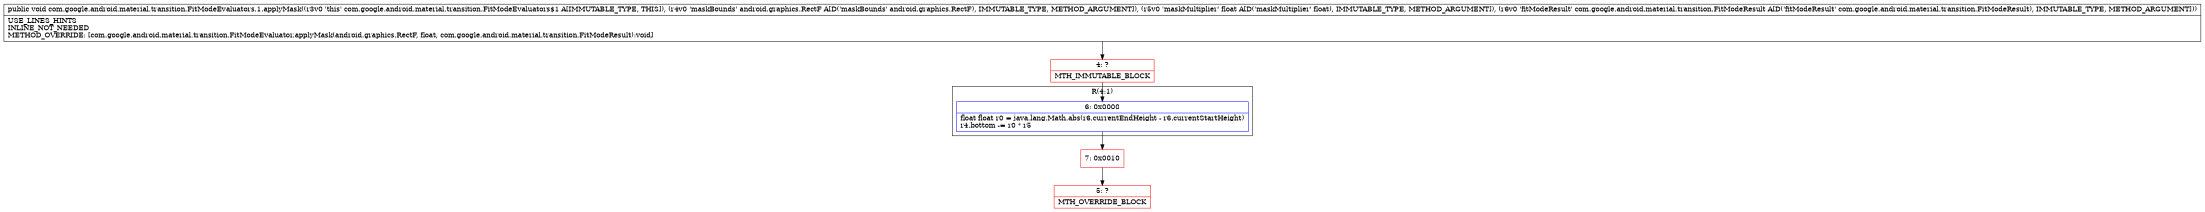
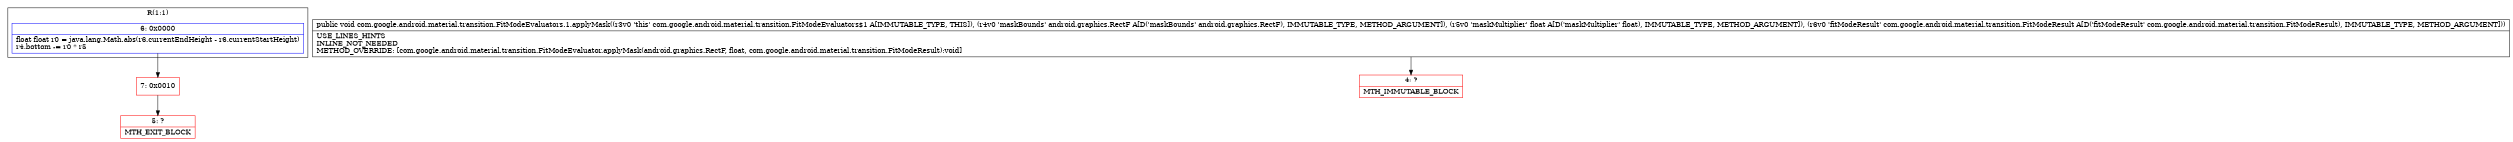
edge "4: ?" -> "6: 0x0000": removed
cluster "R(4:1)": label "R(4:1)" -> "R(1:1)"
node "5: ?": text "MTH_OVERRIDE_BLOCK" -> "MTH_EXIT_BLOCK"
